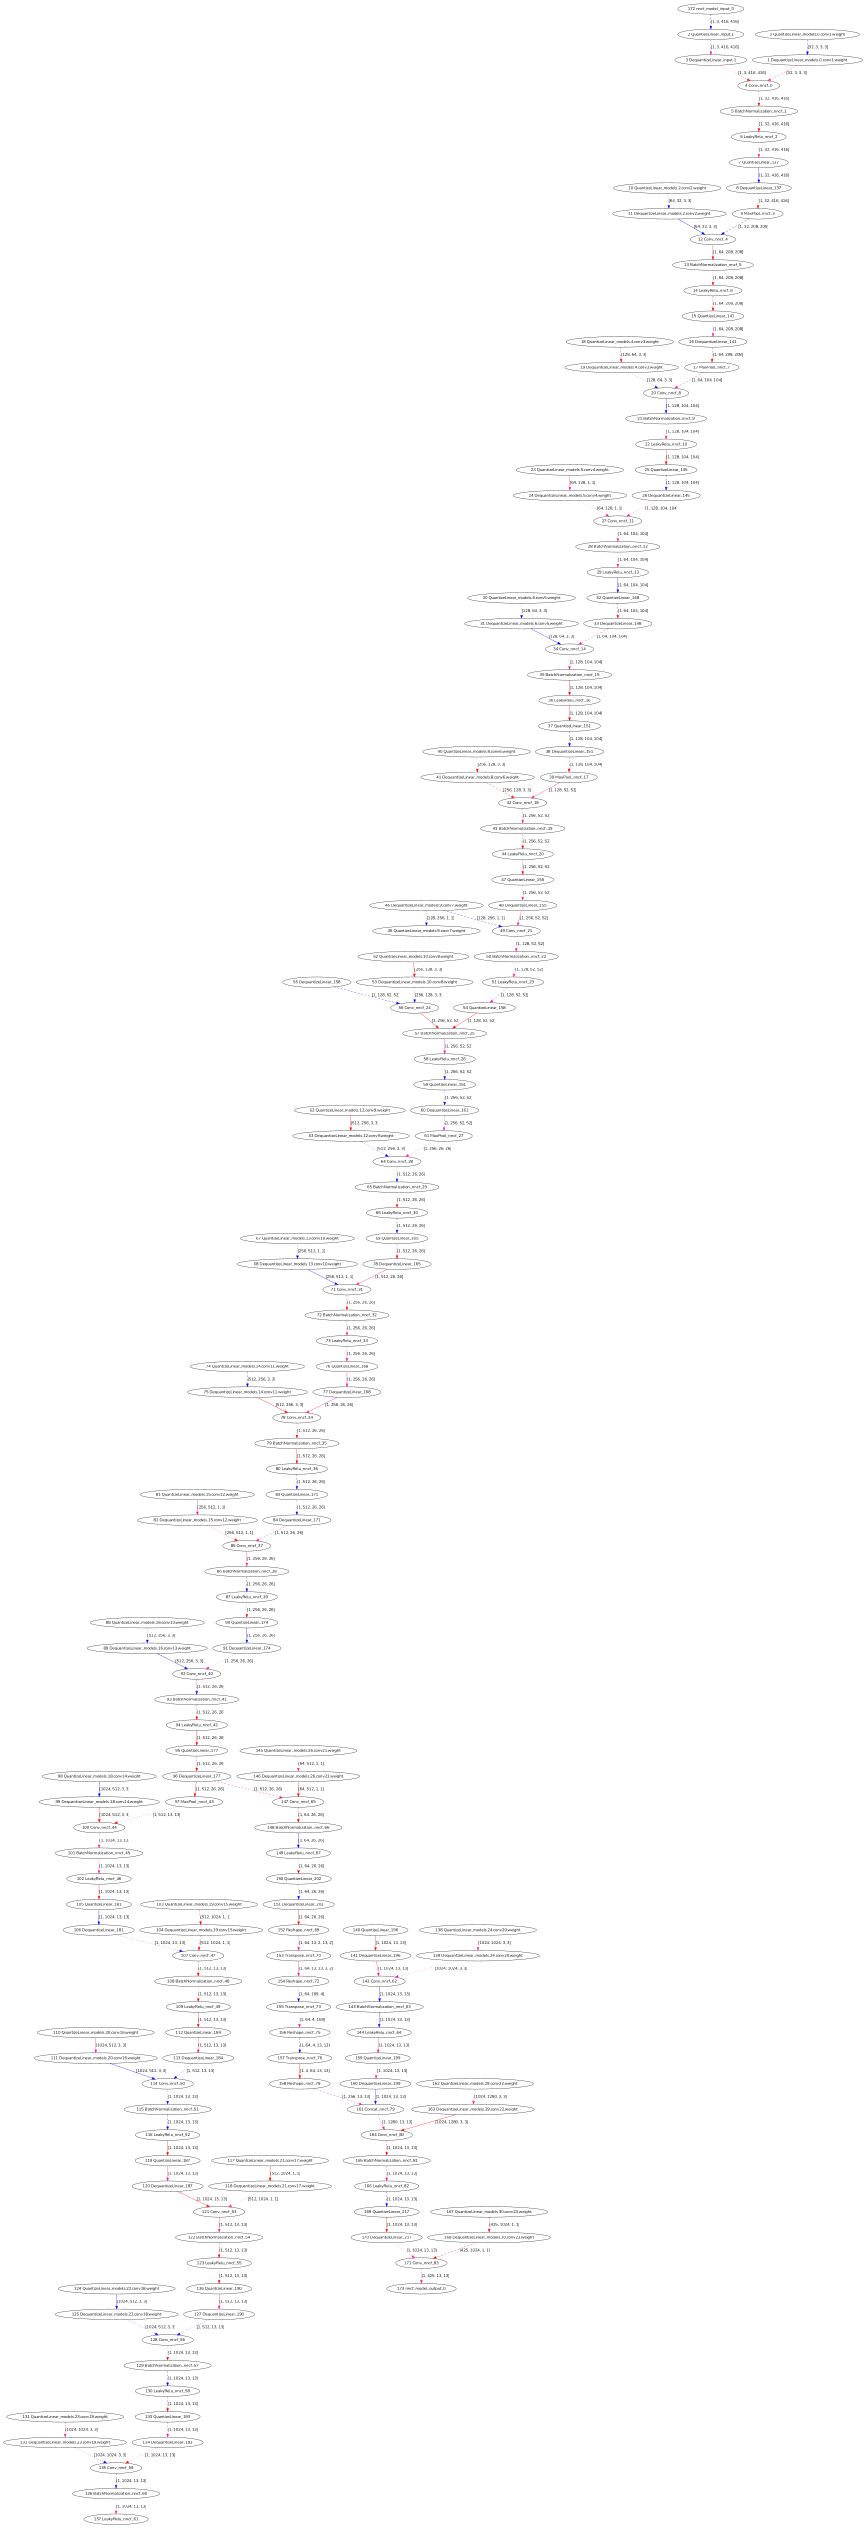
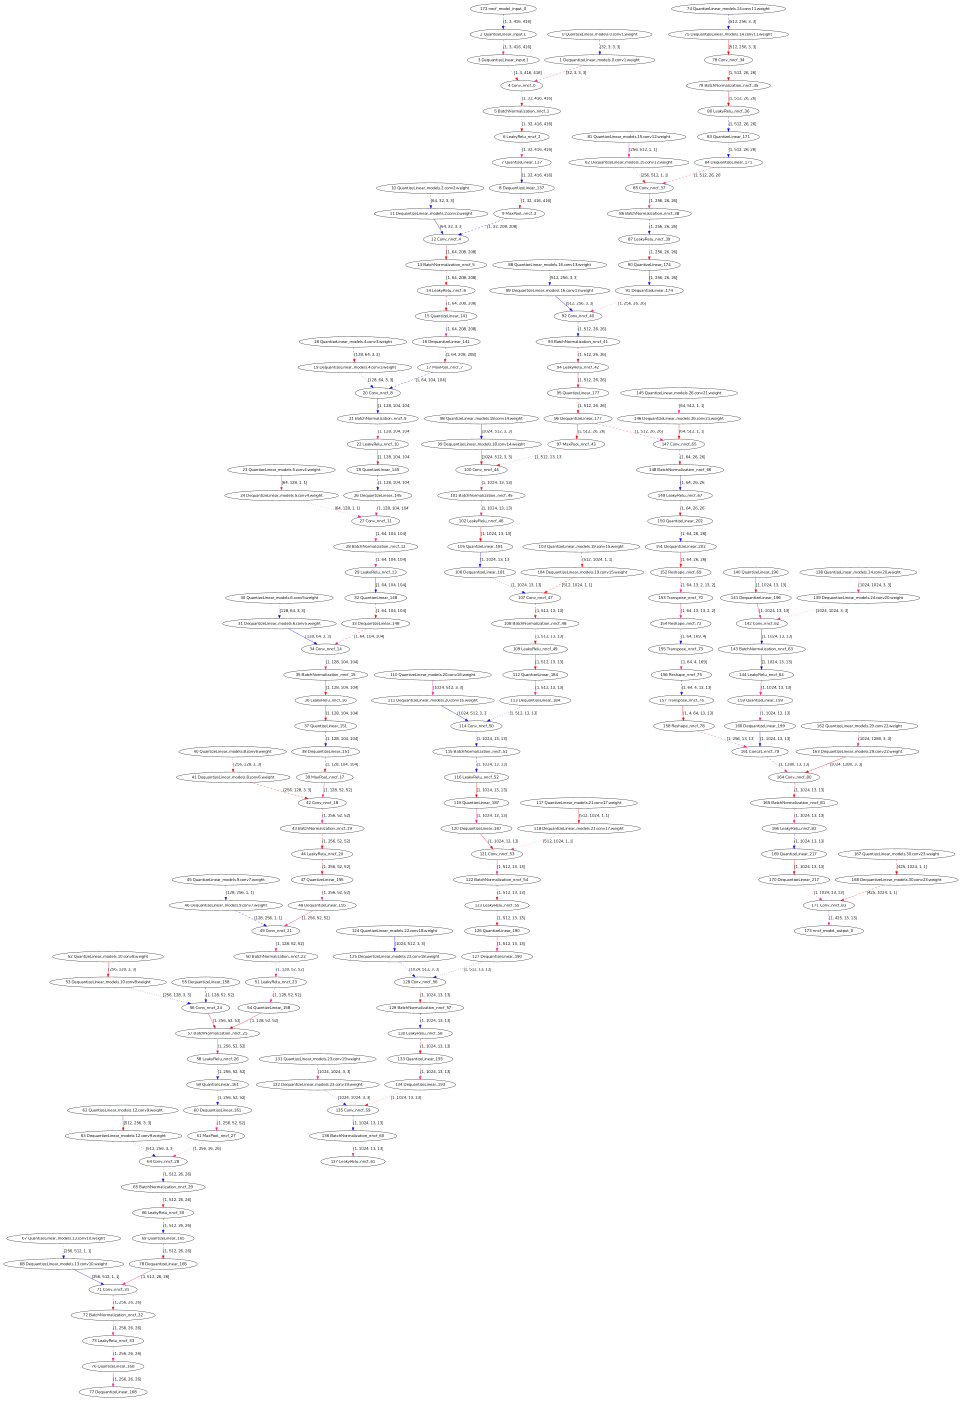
edge "17 MaxPool_nncf_7" -> "20 Conv_nncf_8": color deeppink -> blue
edge "46 DequantizeLinear_models.9.conv7.weight" -> "45 QuantizeLinear_models.9.conv7.weight": reversed
edge "77 DequantizeLinear_168" -> "78 Conv_nncf_34": removed, label "[1, 256, 26, 26]"
